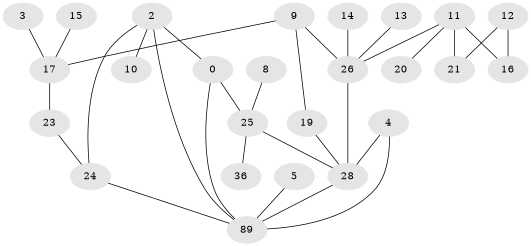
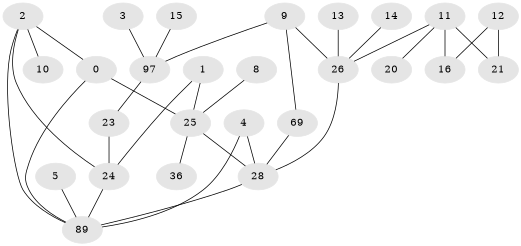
node "17": label "17" -> "97"
node "1": added
node "19": label "19" -> "69"
